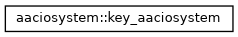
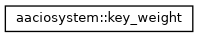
node "aaciosystem::key_aaciosystem": label "aaciosystem::key_aaciosystem" -> "aaciosystem::key_weight"
